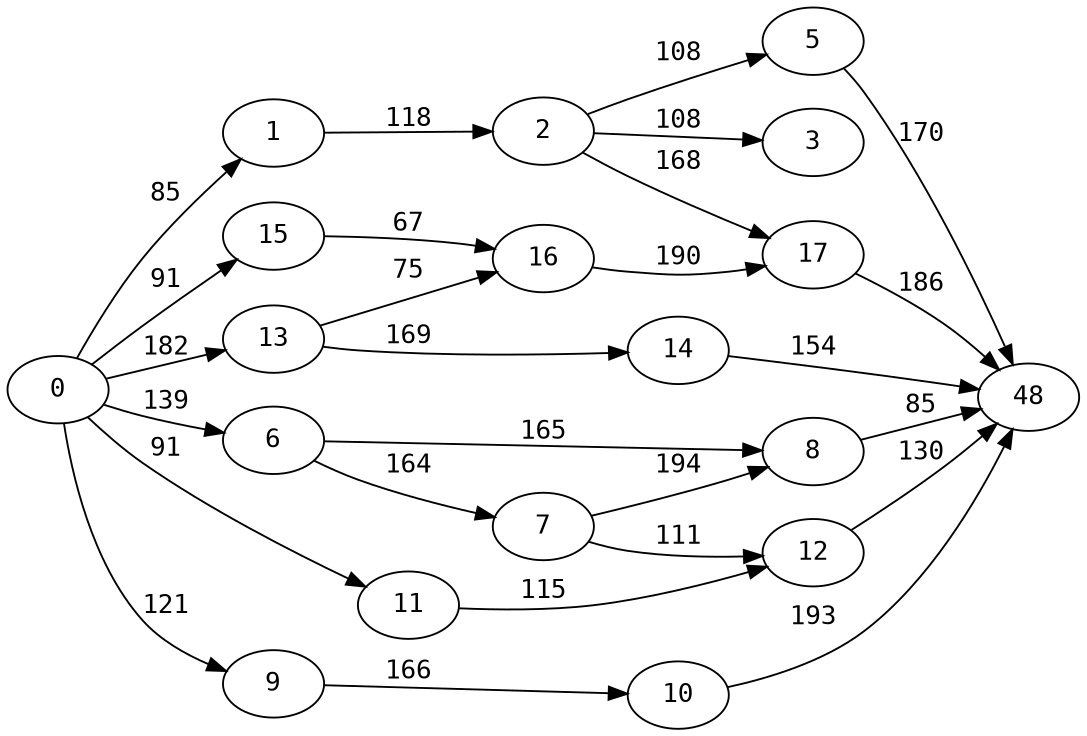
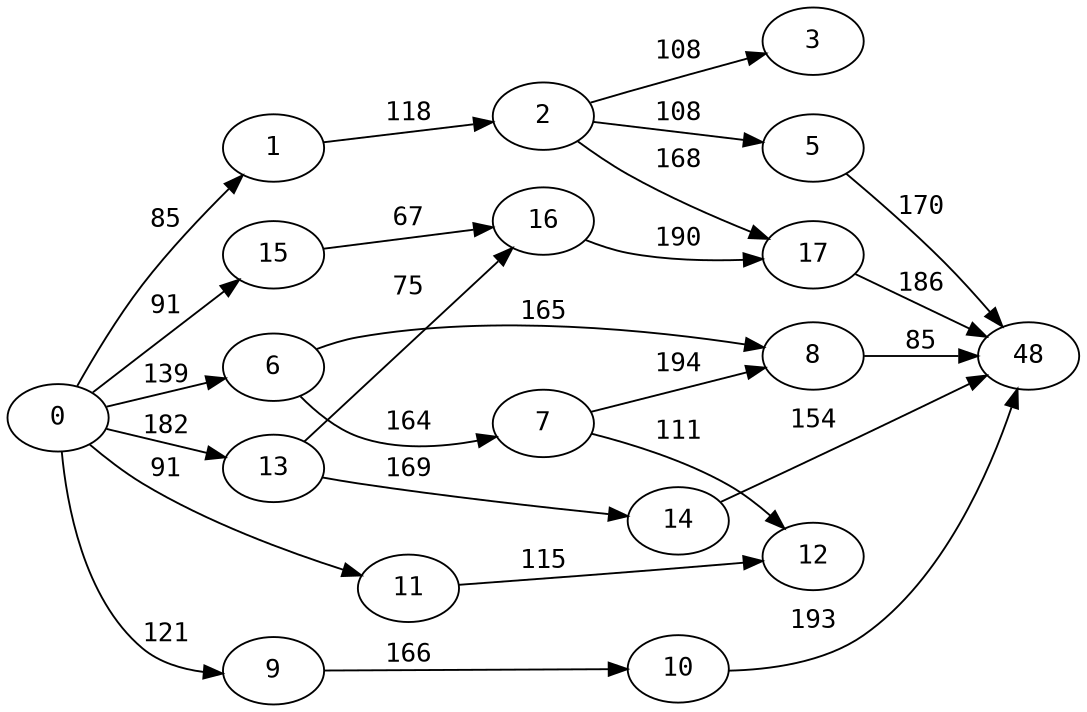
edge "12" -> "48": removed, label "130"
